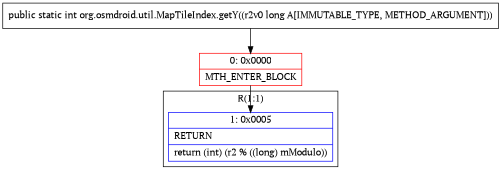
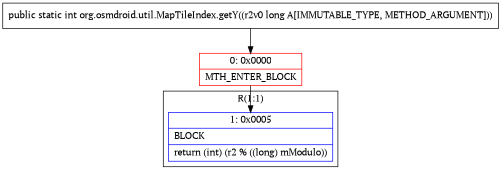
node "1: 0x0005": text "RETURN" -> "BLOCK"
